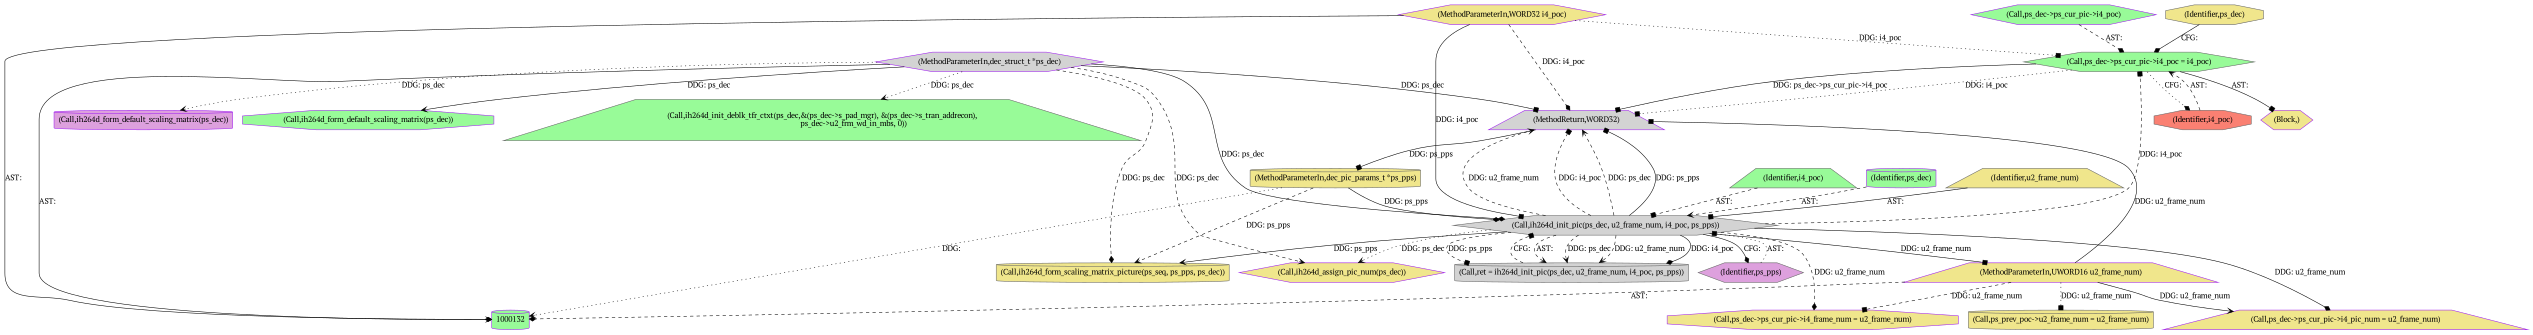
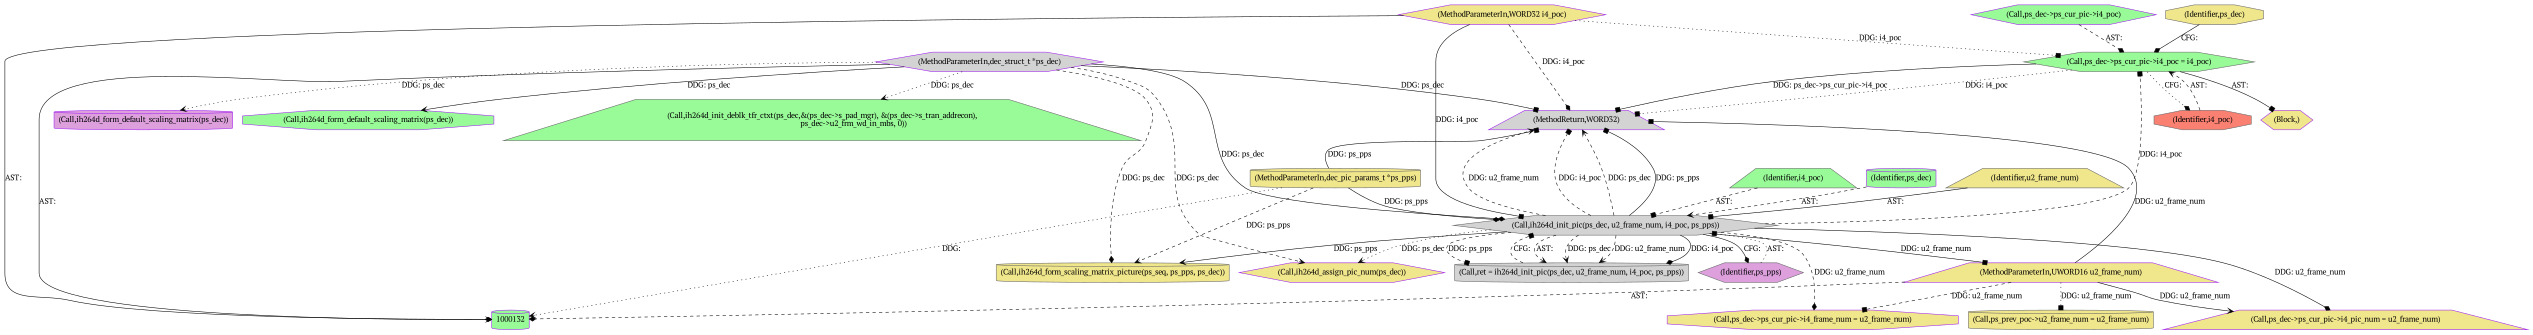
edge "(MethodReturn,WORD32)" -> "(MethodParameterIn,dec_pic_params_t *ps_pps)": reversed
